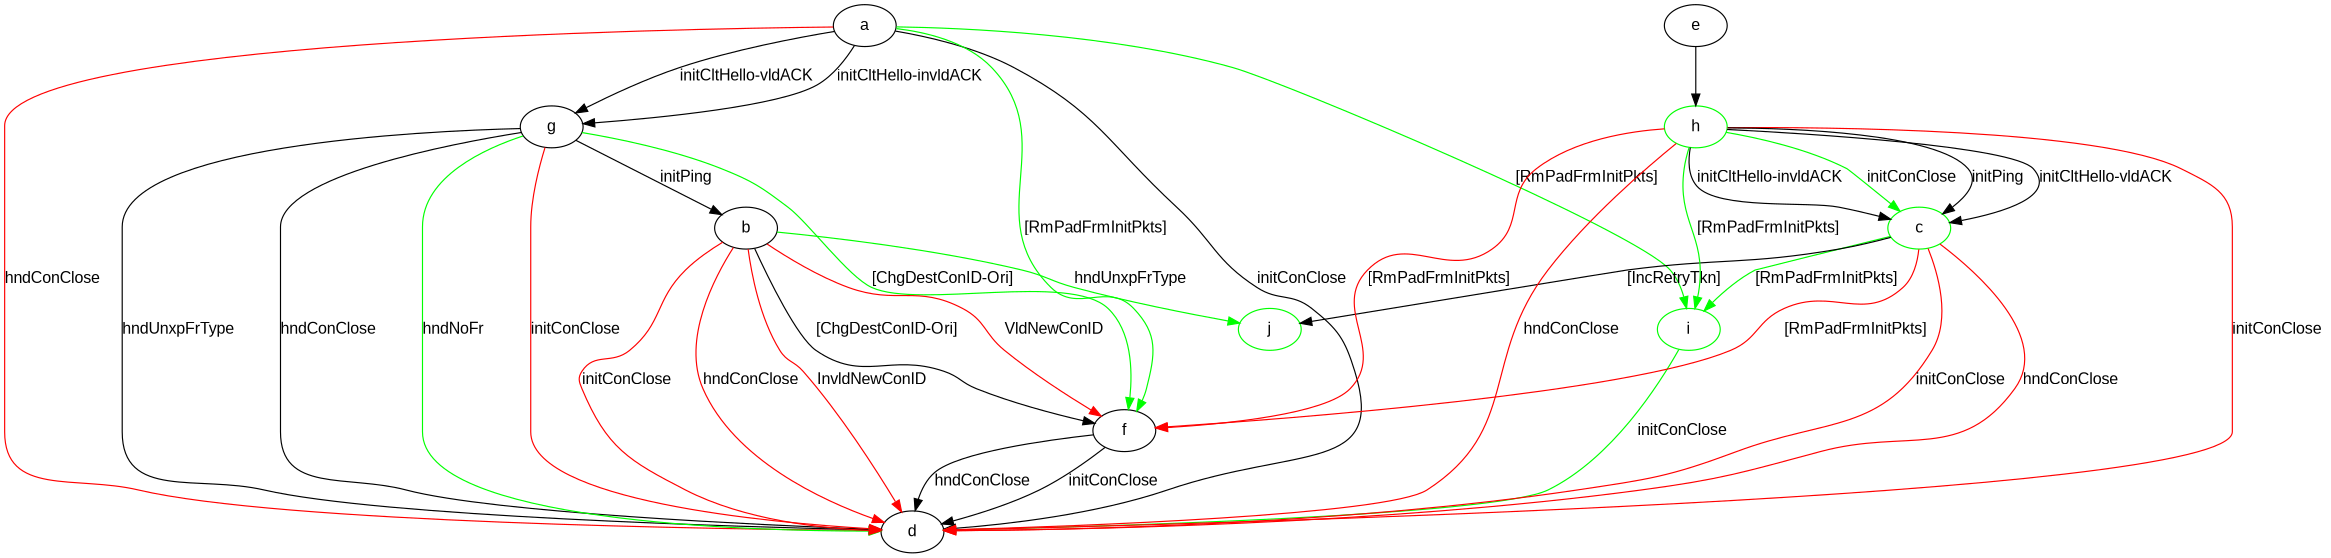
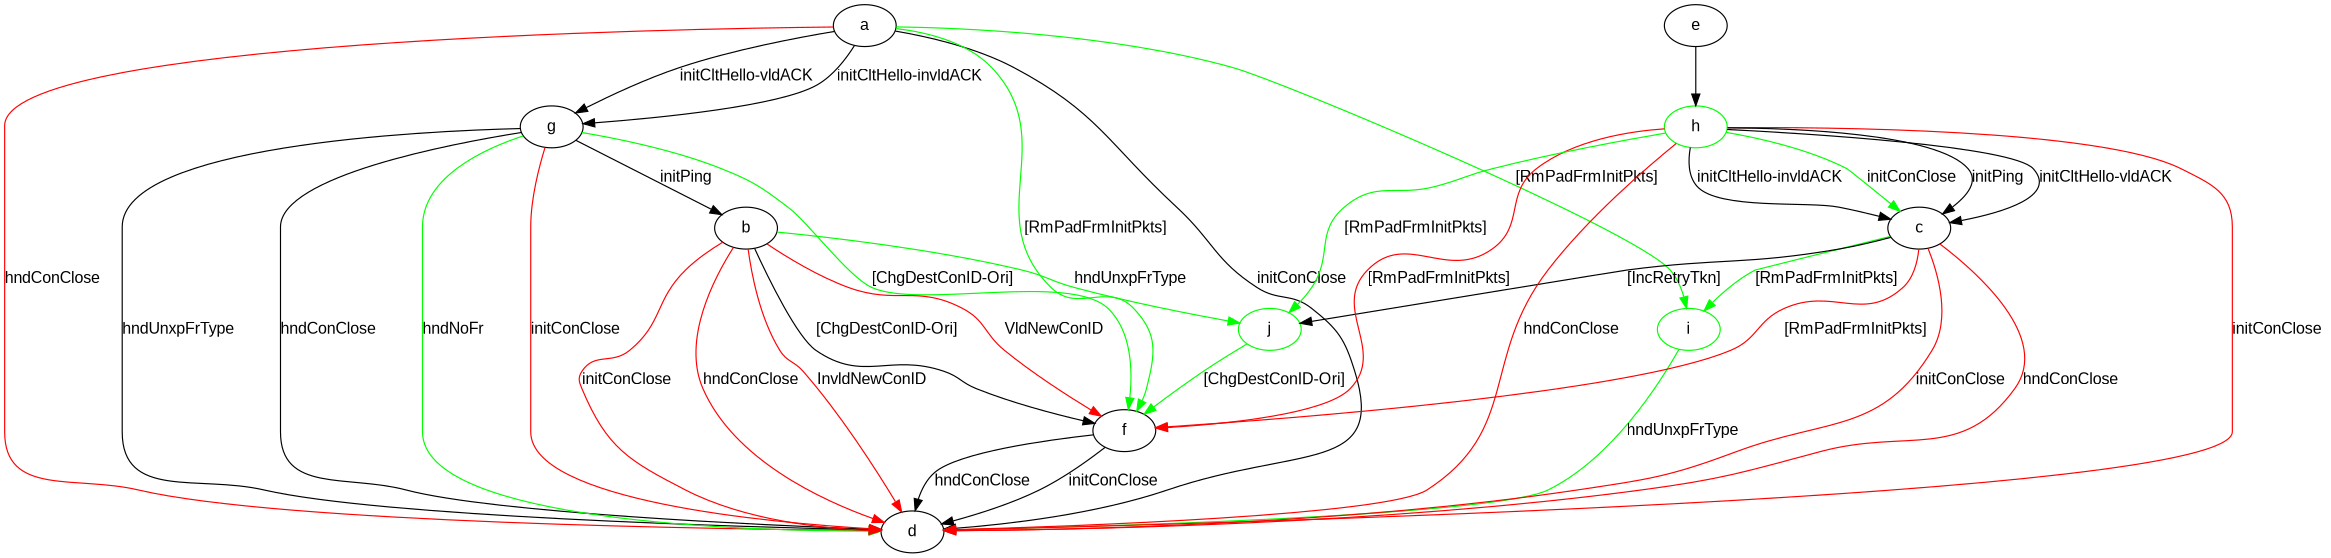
edge "h" -> "i": now "h" -> "j"
node "c": color green -> black
edge "j" -> "f": added, label "[ChgDestConID-Ori]"
edge "i" -> "d": label "initConClose " -> "hndUnxpFrType "
